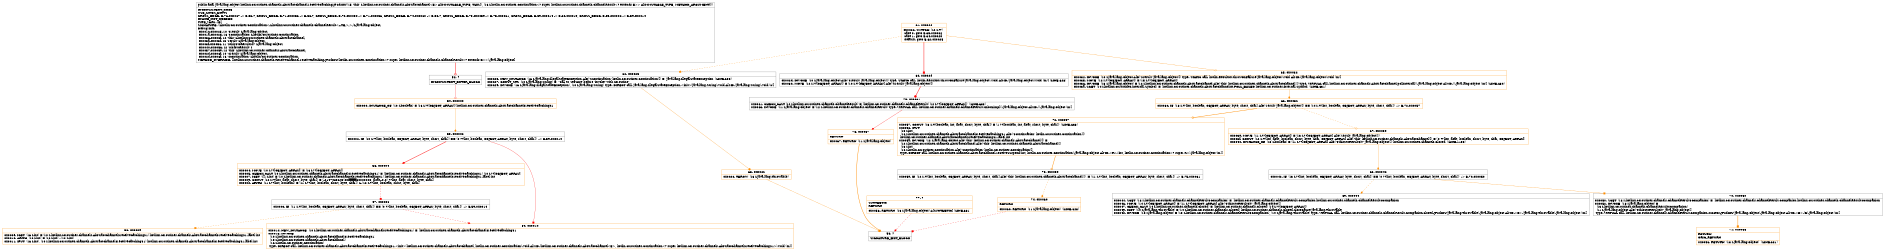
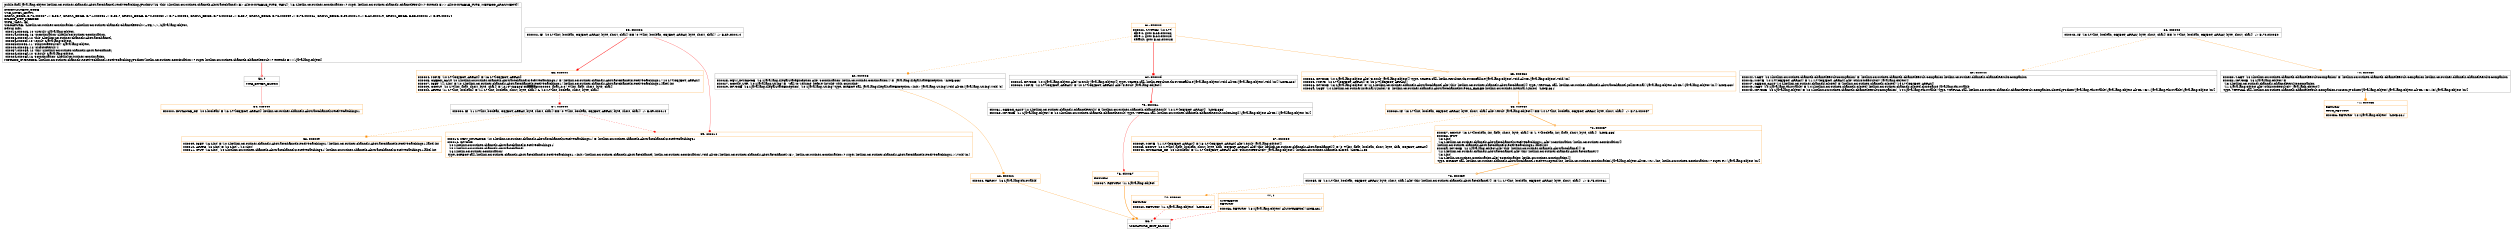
node "52: ?": text "INCONSISTENT_ENTER_BLOCK" -> "MTH_ENTER_BLOCK"
edge "54: 0x0000" -> "55: 0x0002": removed
edge "67: 0x003e" -> "68: 0x0042": removed
edge "68: 0x0042" -> "70: 0x0050": arrowhead box -> diamond
